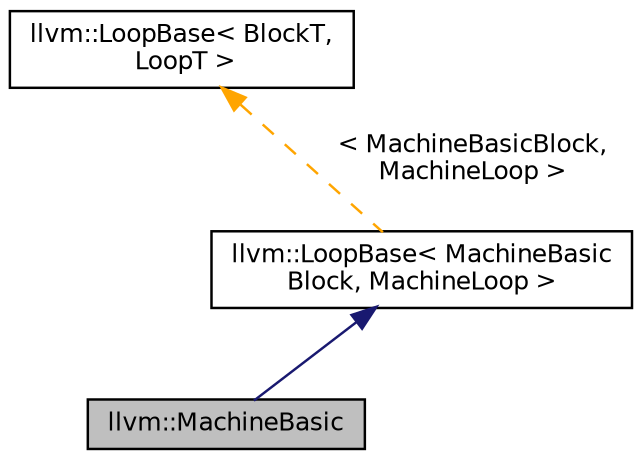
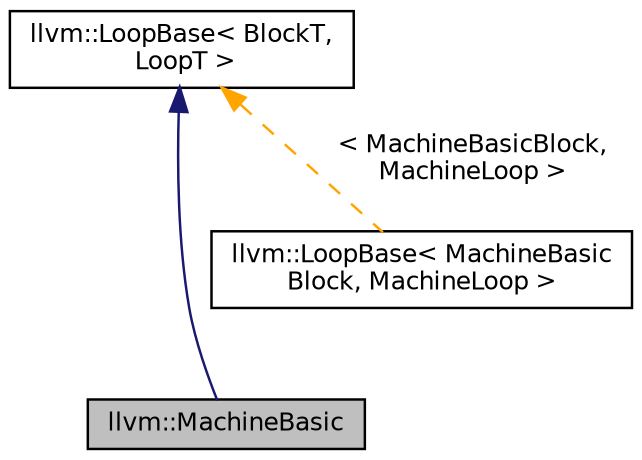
edge "llvm::MachineBasic" -> "llvm::LoopBase< MachineBasic Block, MachineLoop >": now "llvm::MachineBasic" -> "llvm::LoopBase< BlockT, LoopT >"
